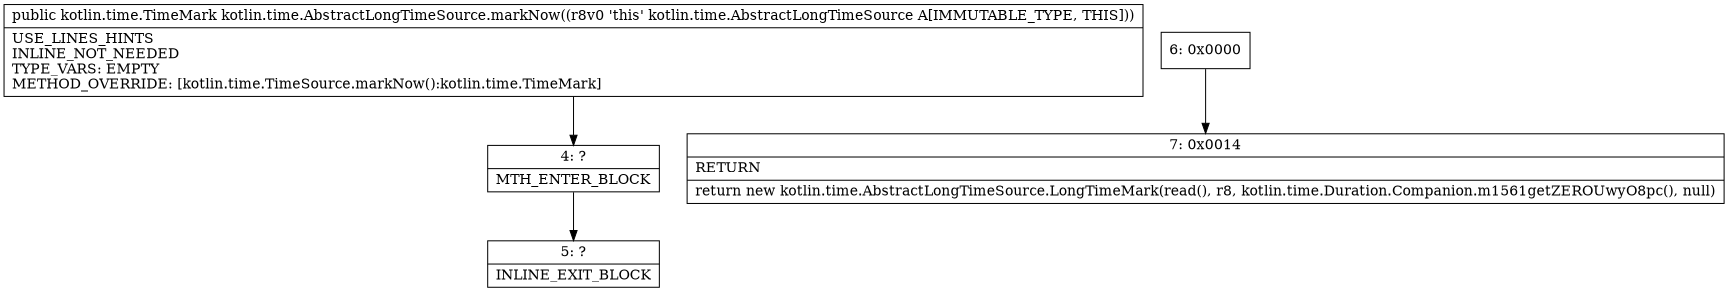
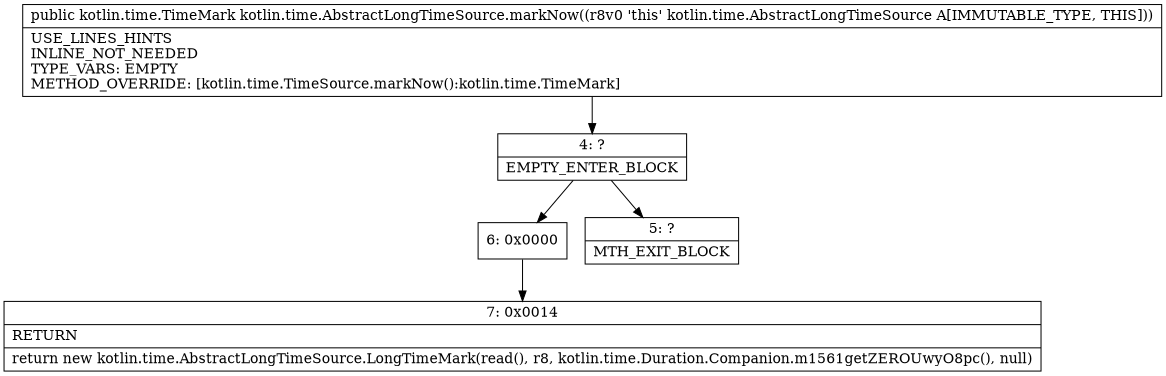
node "4: ?": text "MTH_ENTER_BLOCK" -> "EMPTY_ENTER_BLOCK"
edge "4: ?" -> "6: 0x0000": added
node "5: ?": text "INLINE_EXIT_BLOCK" -> "MTH_EXIT_BLOCK"
